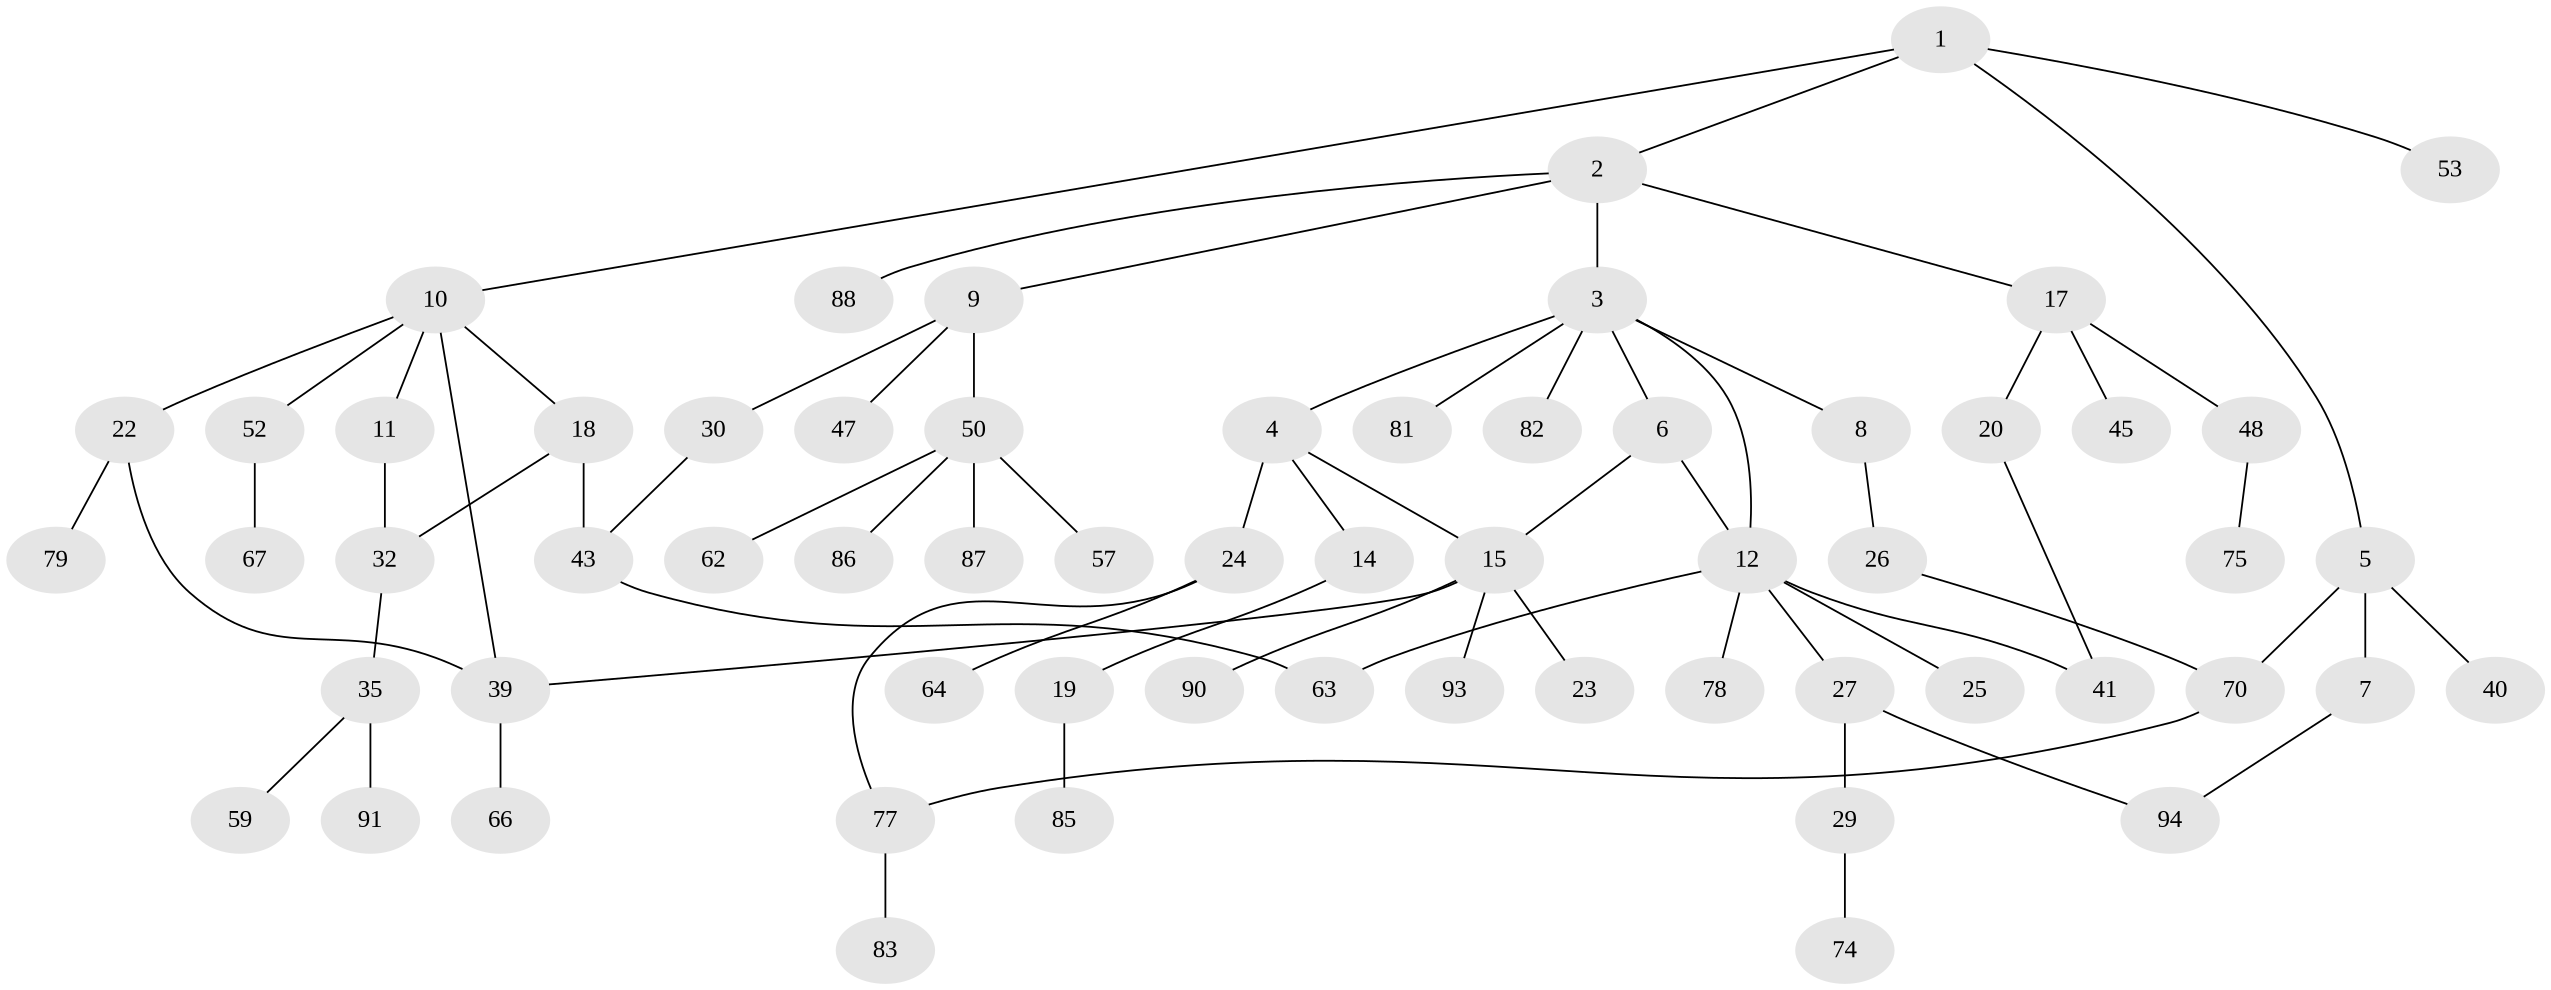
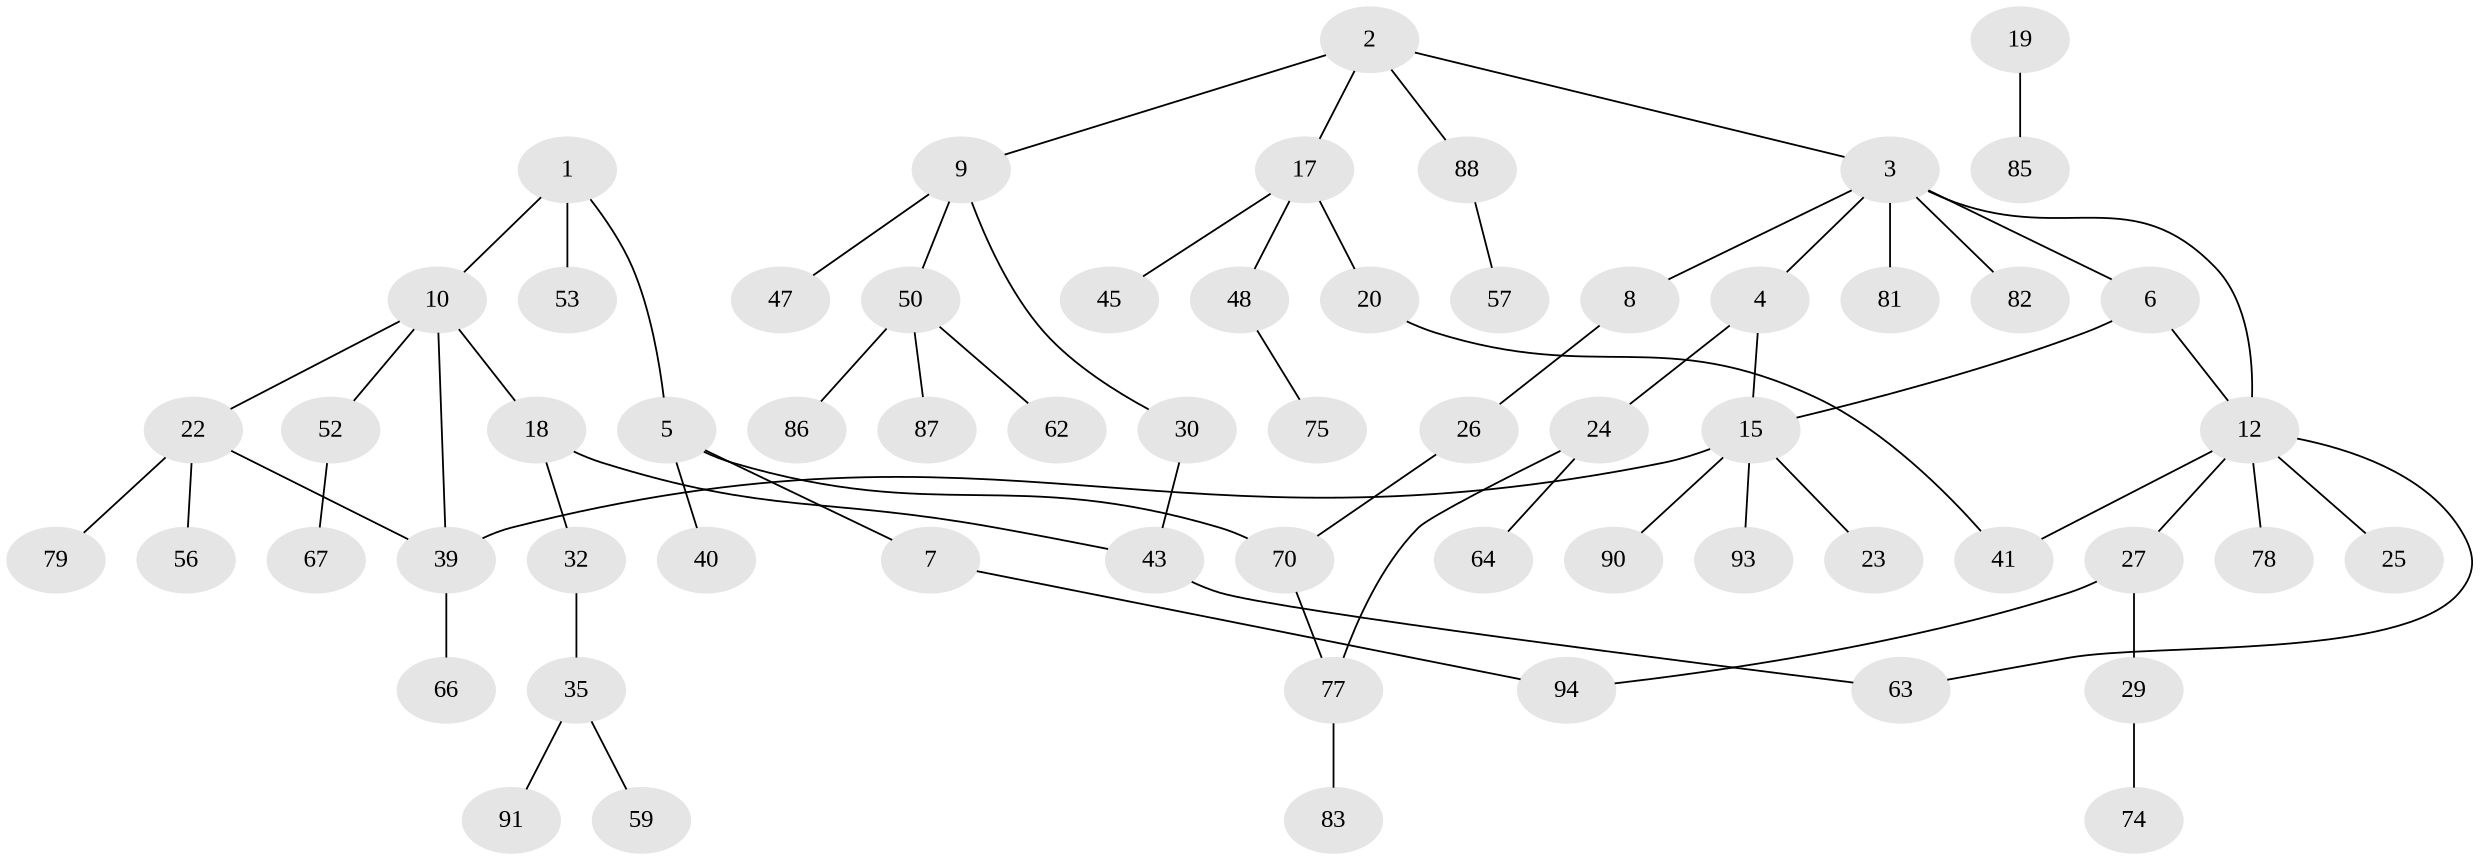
edge "1" -- "2": removed
node "11": removed
edge "50" -- "57": now "88" -- "57"
node "56": added
node "14": removed
